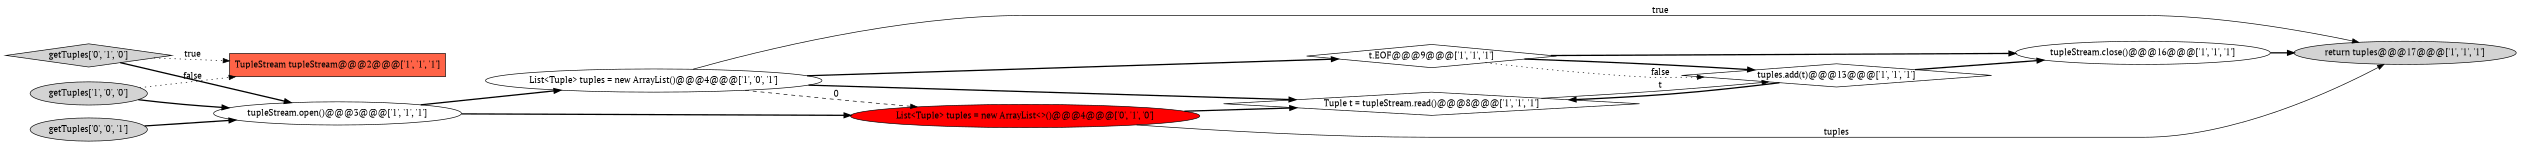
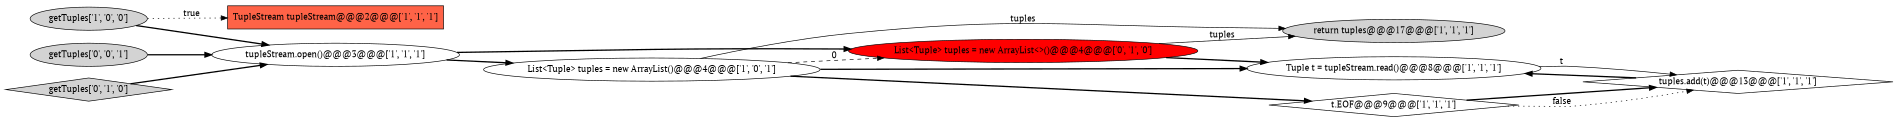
edge "List<Tuple> tuples = new ArrayList()@@@4@@@['1', '0', '1']" -> "return tuples@@@17@@@['1', '1', '1']": label "true" -> "tuples"
node "tupleStream.close()@@@16@@@['1', '1', '1']": removed
edge "getTuples['0', '1', '0']" -> "TupleStream tupleStream@@@2@@@['1', '1', '1']": removed, label "true"
edge "getTuples['1', '0', '0']" -> "TupleStream tupleStream@@@2@@@['1', '1', '1']": label "false" -> "true"
node "Tuple t = tupleStream.read()@@@8@@@['1', '1', '1']": shape diamond -> ellipse
